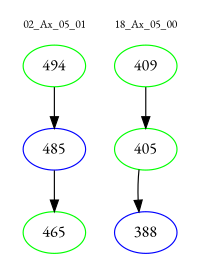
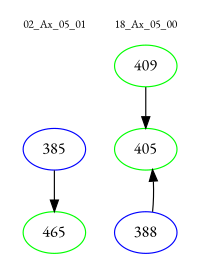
node "494": removed
node "485": label "485" -> "385"
edge "405" -> "388": reversed
